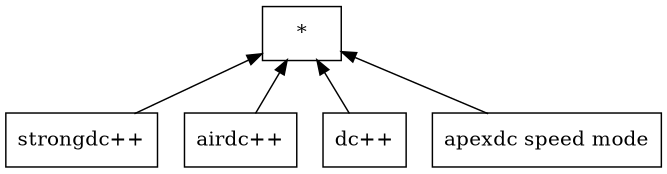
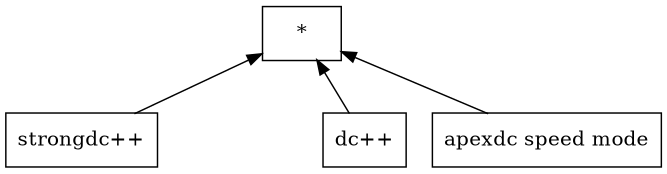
node "airdc++": removed
